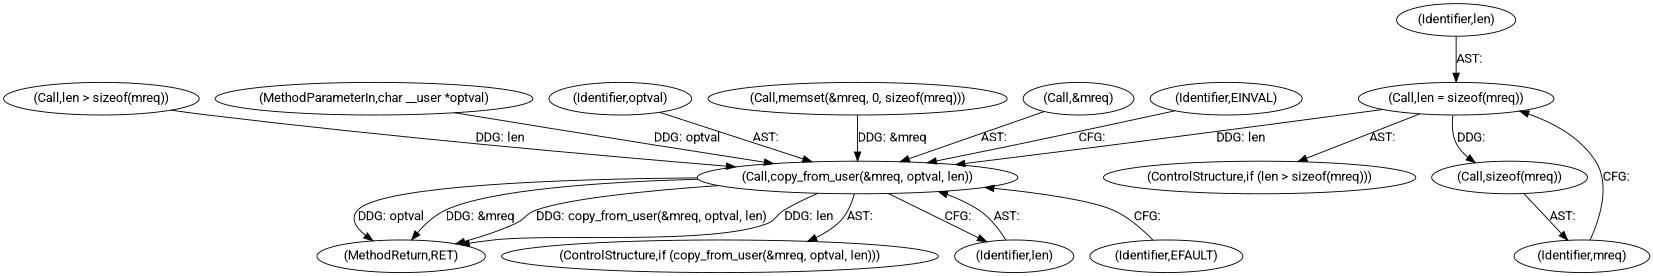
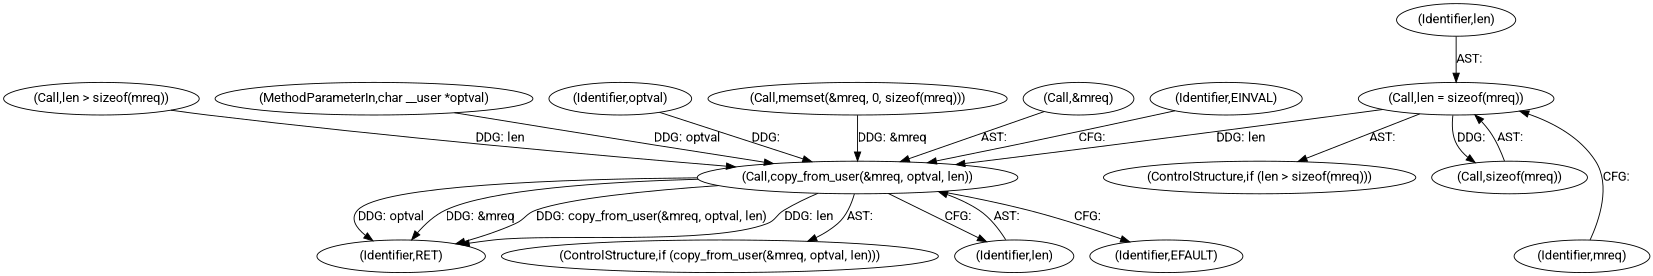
edge "(Identifier,optval)" -> "(Call,copy_from_user(&mreq, optval, len))": label "AST: " -> "DDG: "
edge "(Identifier,EFAULT)" -> "(Call,copy_from_user(&mreq, optval, len))": reversed
edge "(Call,sizeof(mreq))" -> "(Identifier,mreq)": now "(Call,sizeof(mreq))" -> "(Call,len = sizeof(mreq))"
node "(MethodReturn,RET)": label "(MethodReturn,RET)" -> "(Identifier,RET)"
